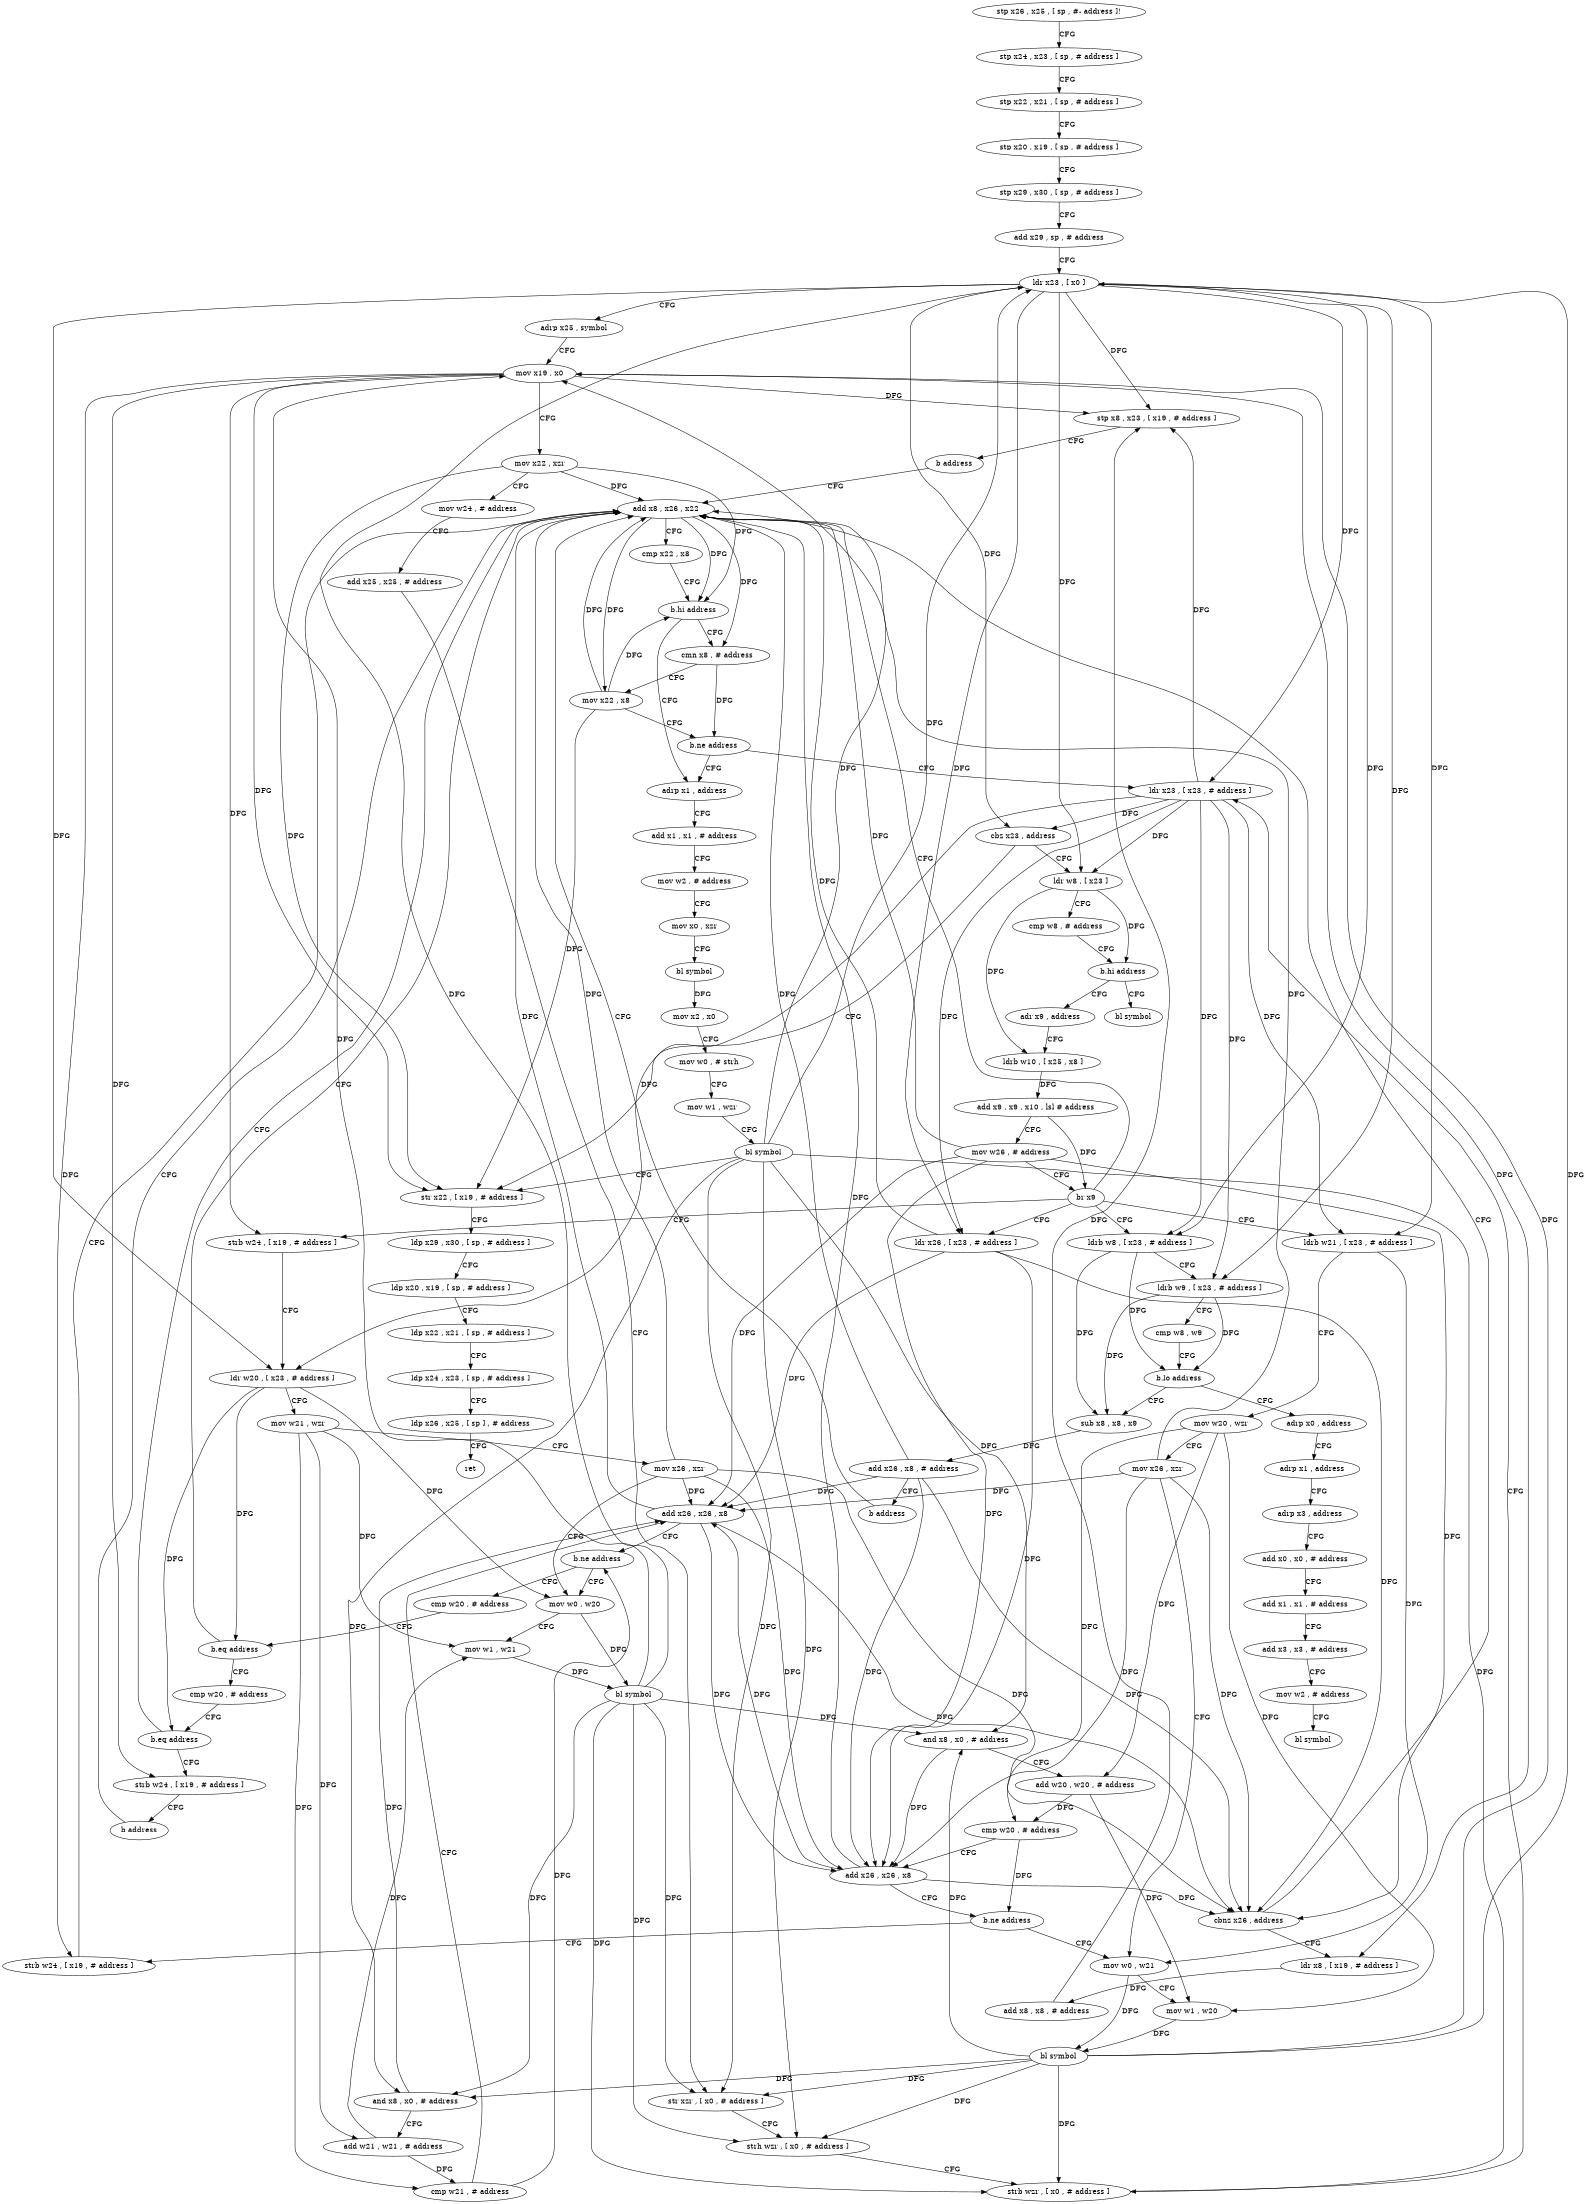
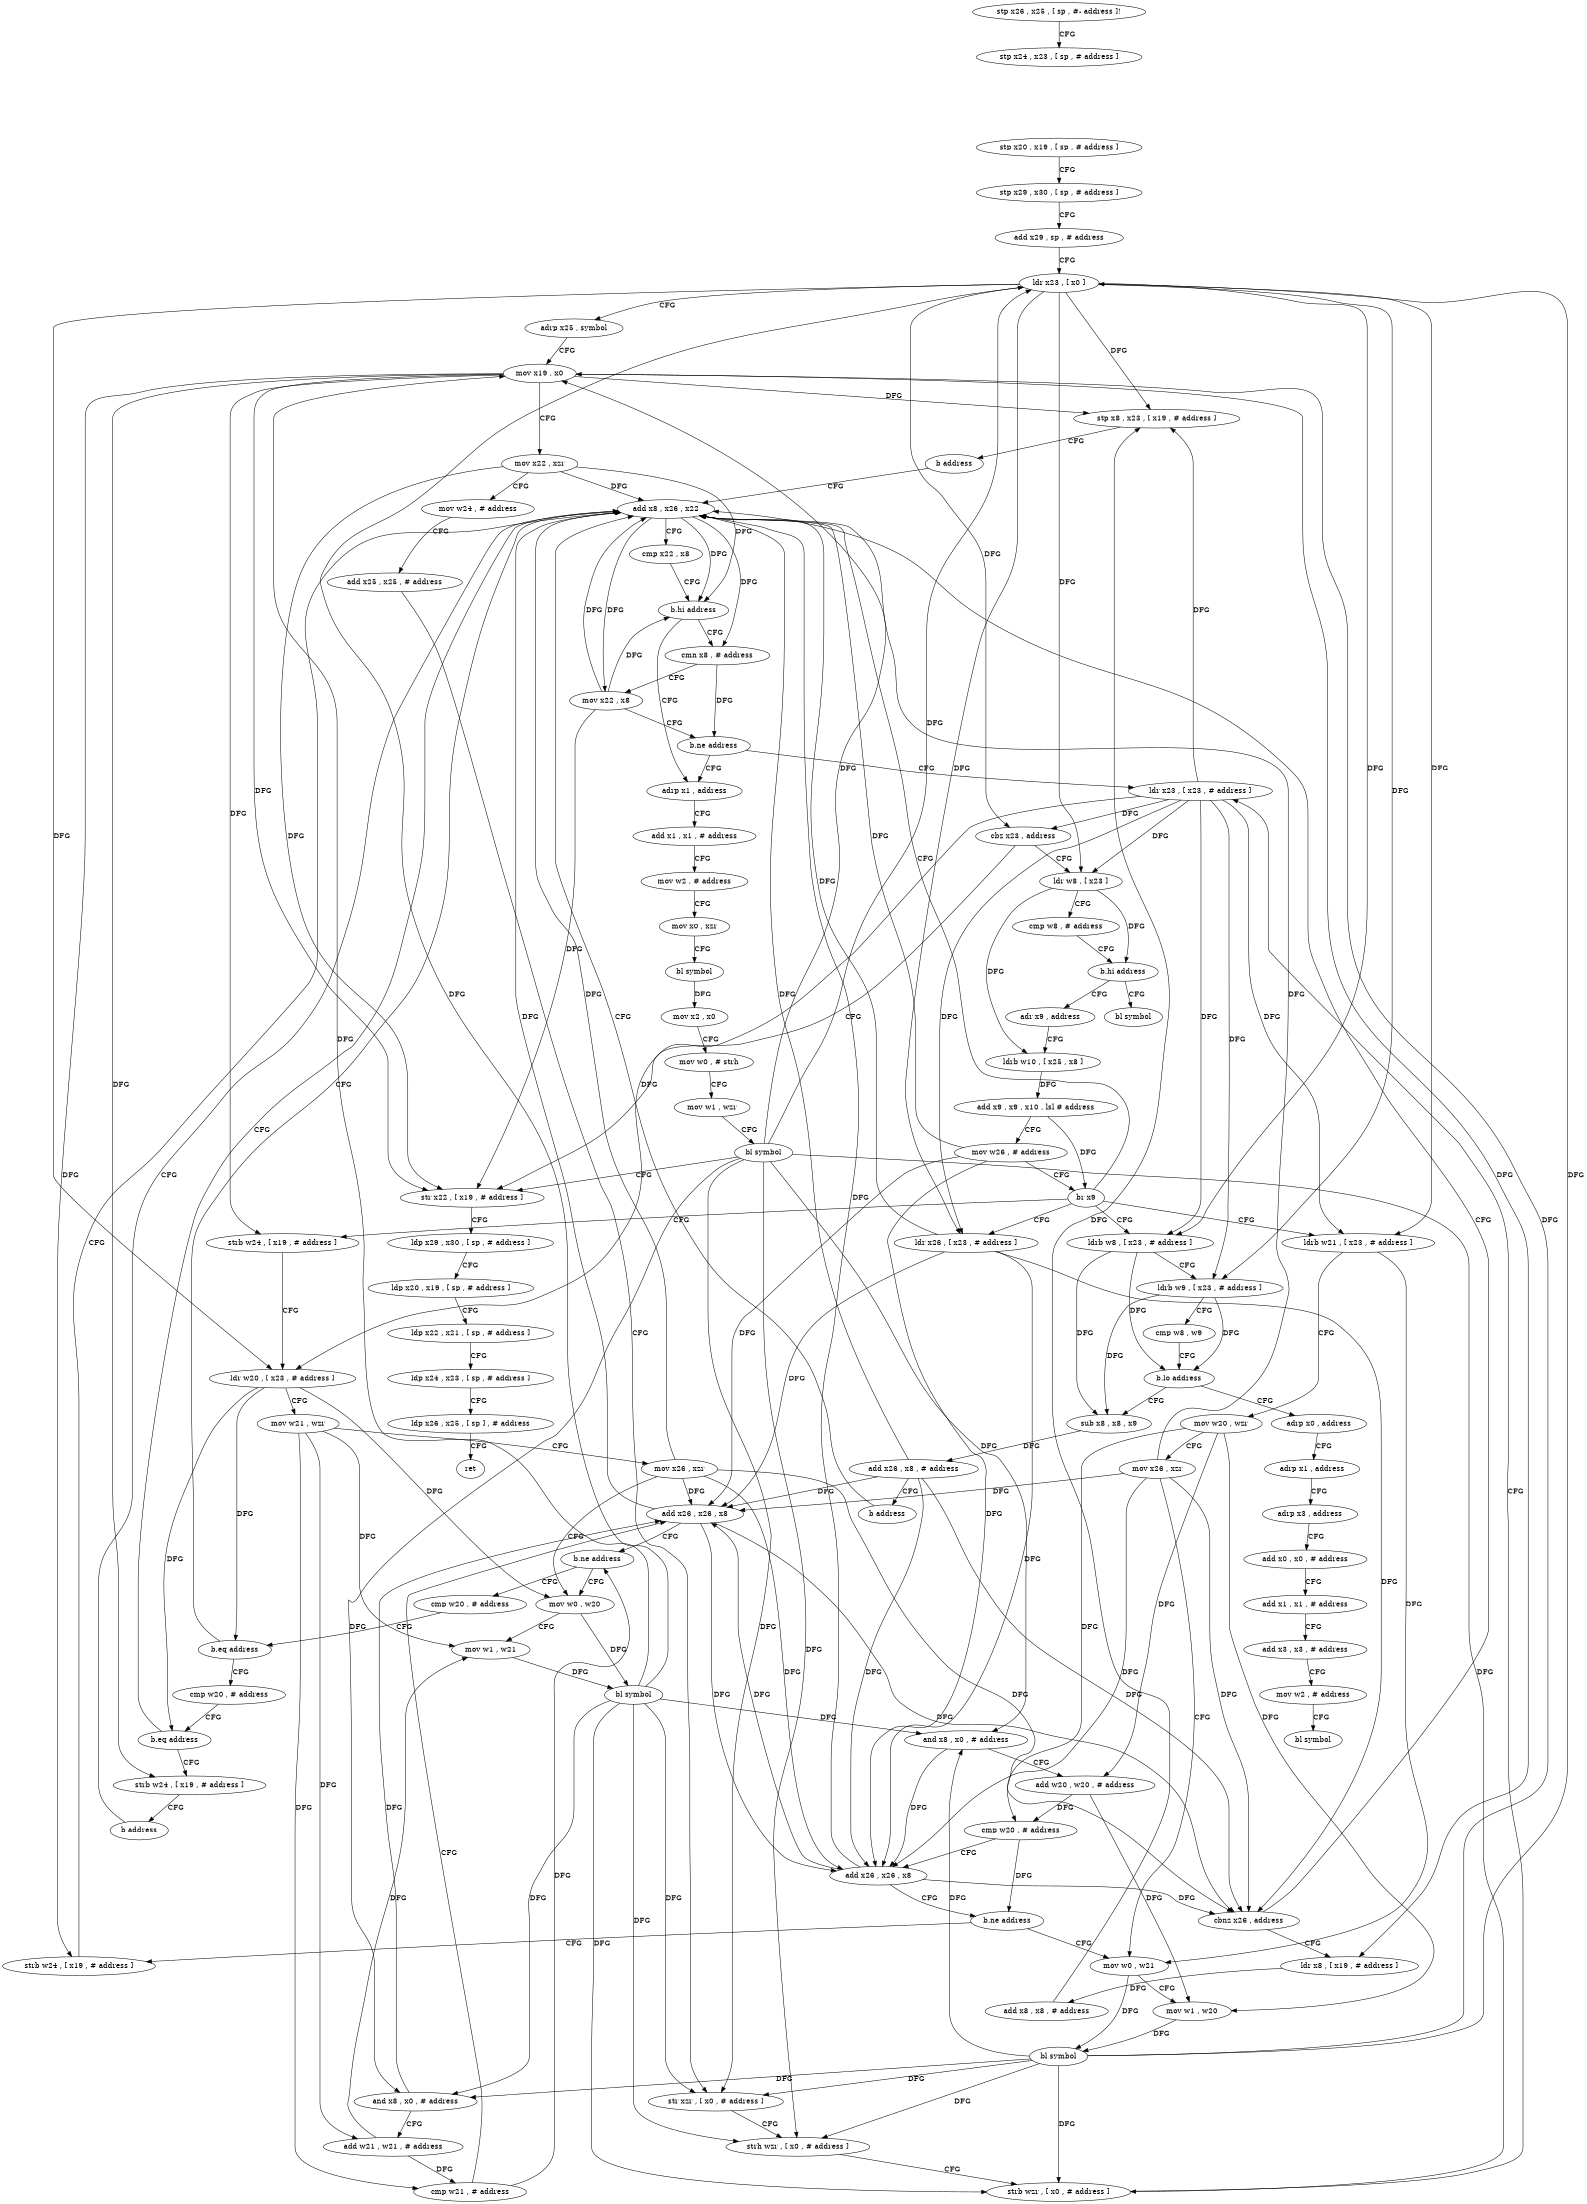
node "stp x22 , x21 , [ sp , # address ]": removed
edge "ldr x23 , [ x0 ]" -> "ldr x23 , [ x23 , # address ]": removed, label "DFG"
edge "mov w26 , # address" -> "cbnz x26 , address": removed, label "DFG"
